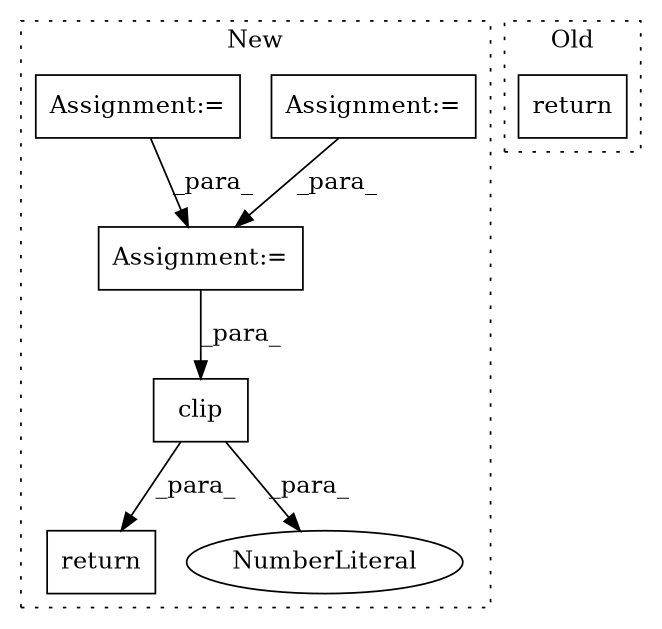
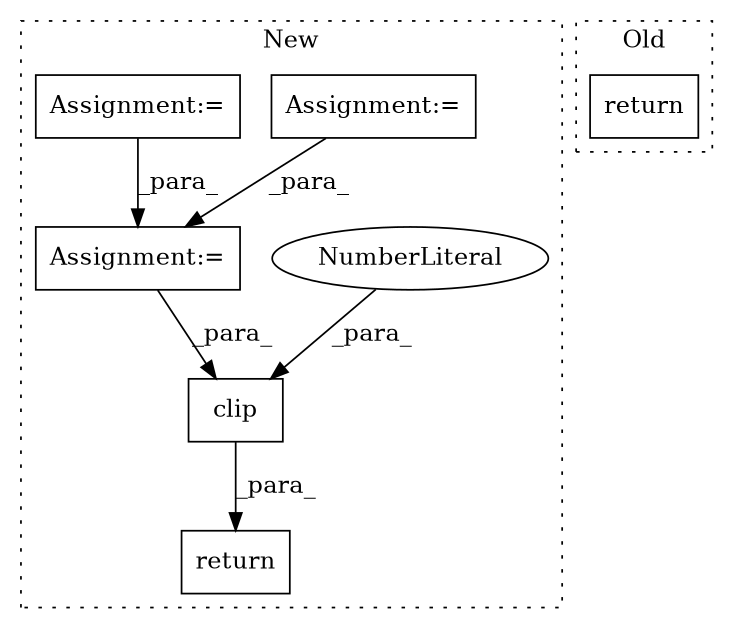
edge "clip" -> "NumberLiteral": reversed
